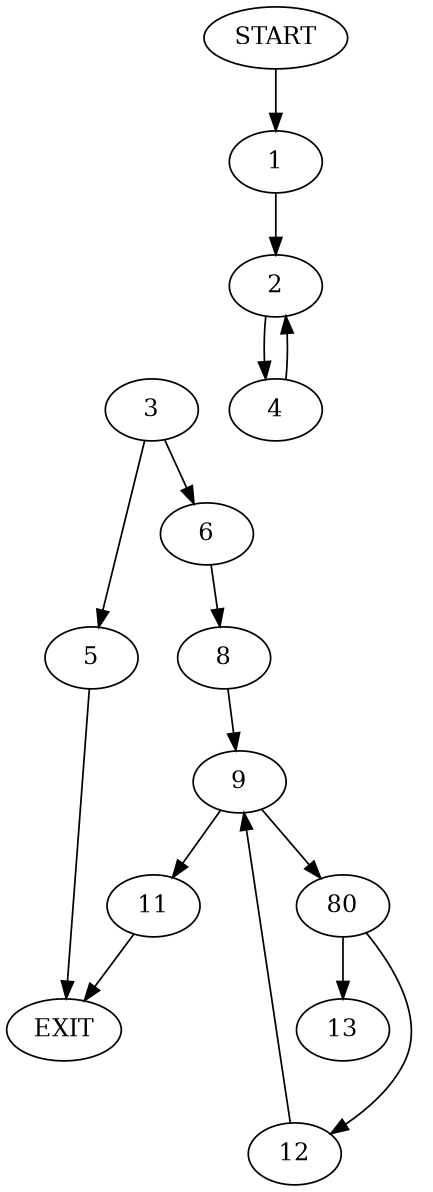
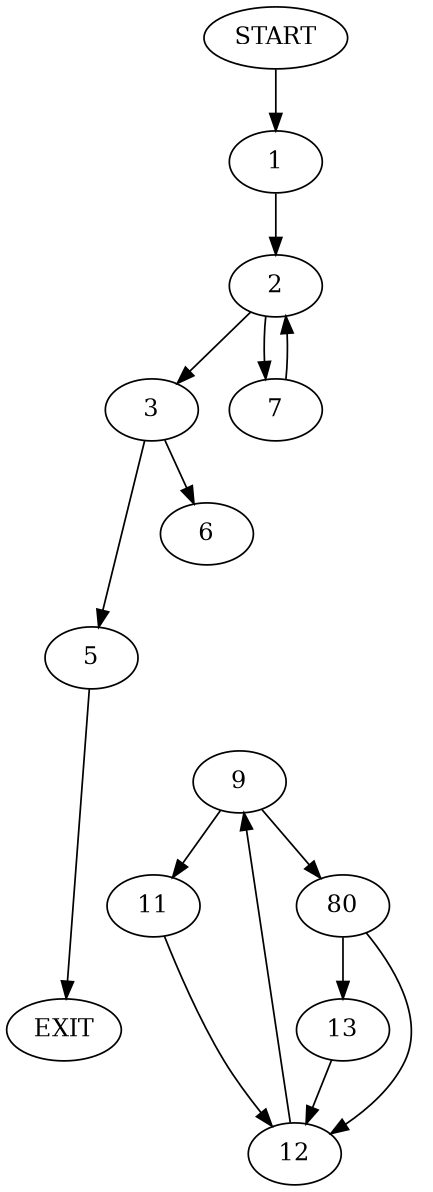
edge "2" -> "3": added
node "4": label "4" -> "7"
node "8": removed
edge "11" -> "EXIT": now "11" -> "12"
edge "13" -> "12": added
